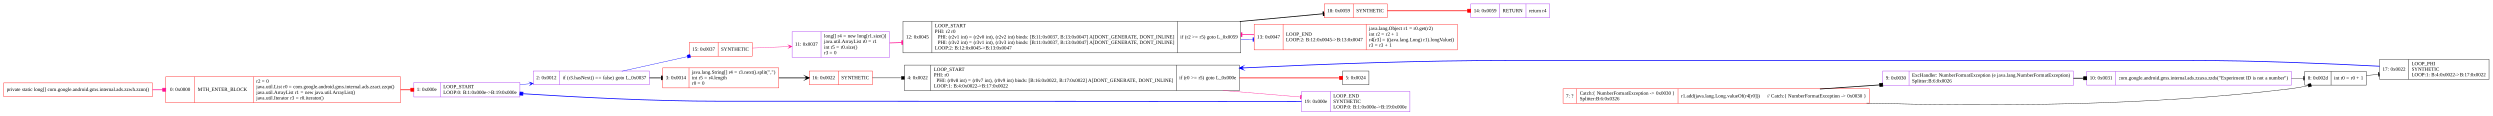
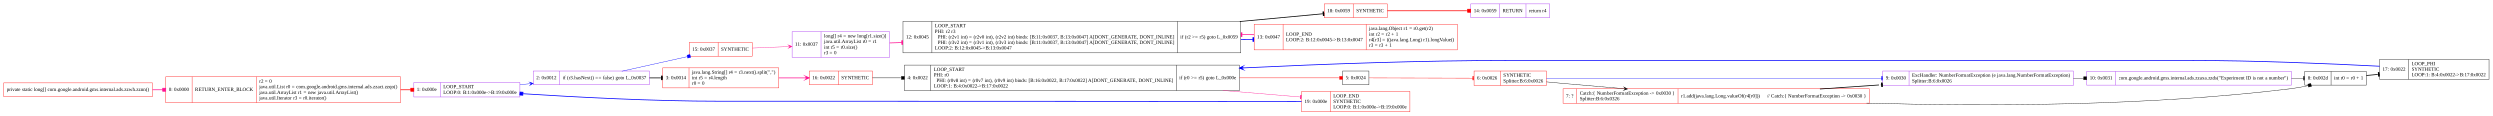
node "12: 0x0045": text "PHI: r2 r0" -> "PHI: r2 r3"
edge "12: 0x0045" -> "13: 0x0047": style solid -> bold
edge "8: 0x002d" -> "17: 0x0022": style solid -> bold
edge "3: 0x0014" -> "16: 0x0022": color black -> deeppink
edge "4: 0x0022" -> "5: 0x0024": style bold -> solid
node "6: 0x0026": added
edge "9: 0x0030" -> "10: 0x0031": style bold -> solid
edge "7: ?" -> "9: 0x0030": arrowhead box -> tee
node "0: 0x0000": text "MTH_ENTER_BLOCK" -> "RETURN_ENTER_BLOCK"
node "19: 0x000e": color purple -> red
